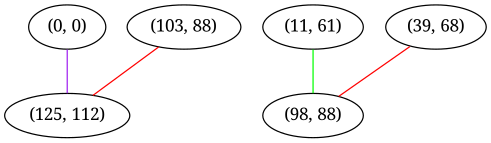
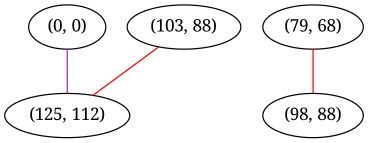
node "(11, 61)": removed
node "(39, 68)": label "(39, 68)" -> "(79, 68)"
